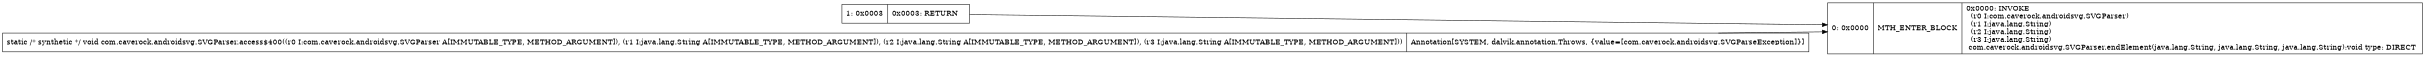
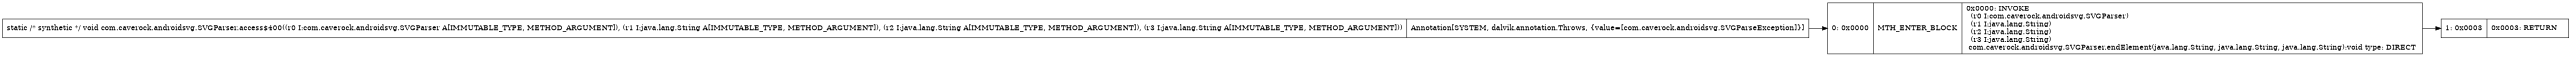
edge "1: 0x0003" -> "0: 0x0000": reversed
